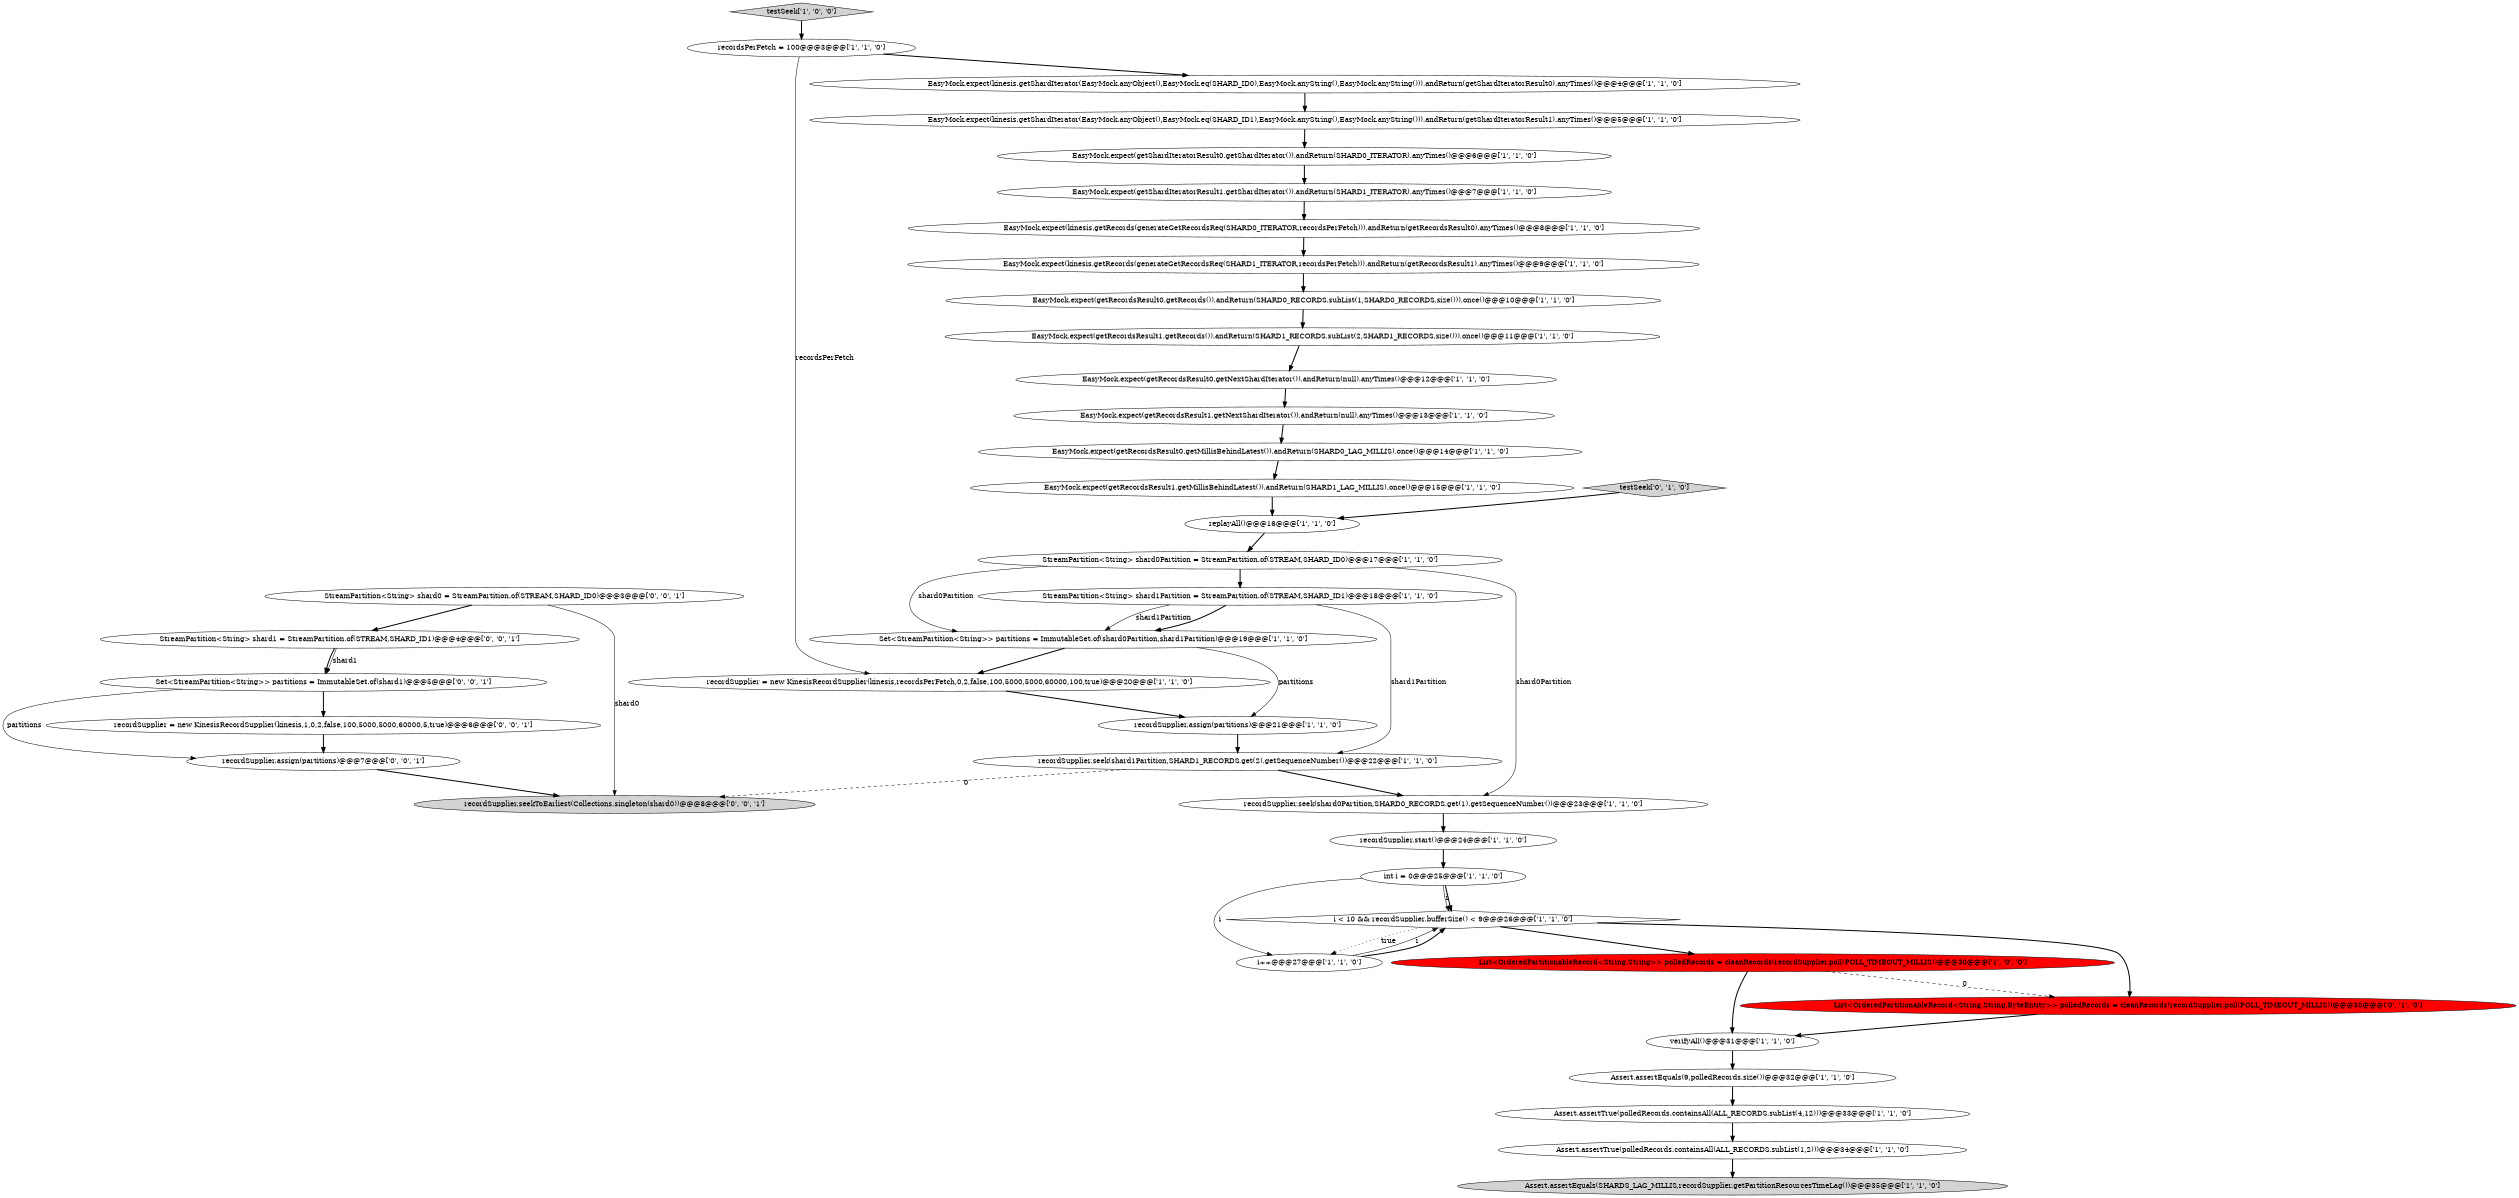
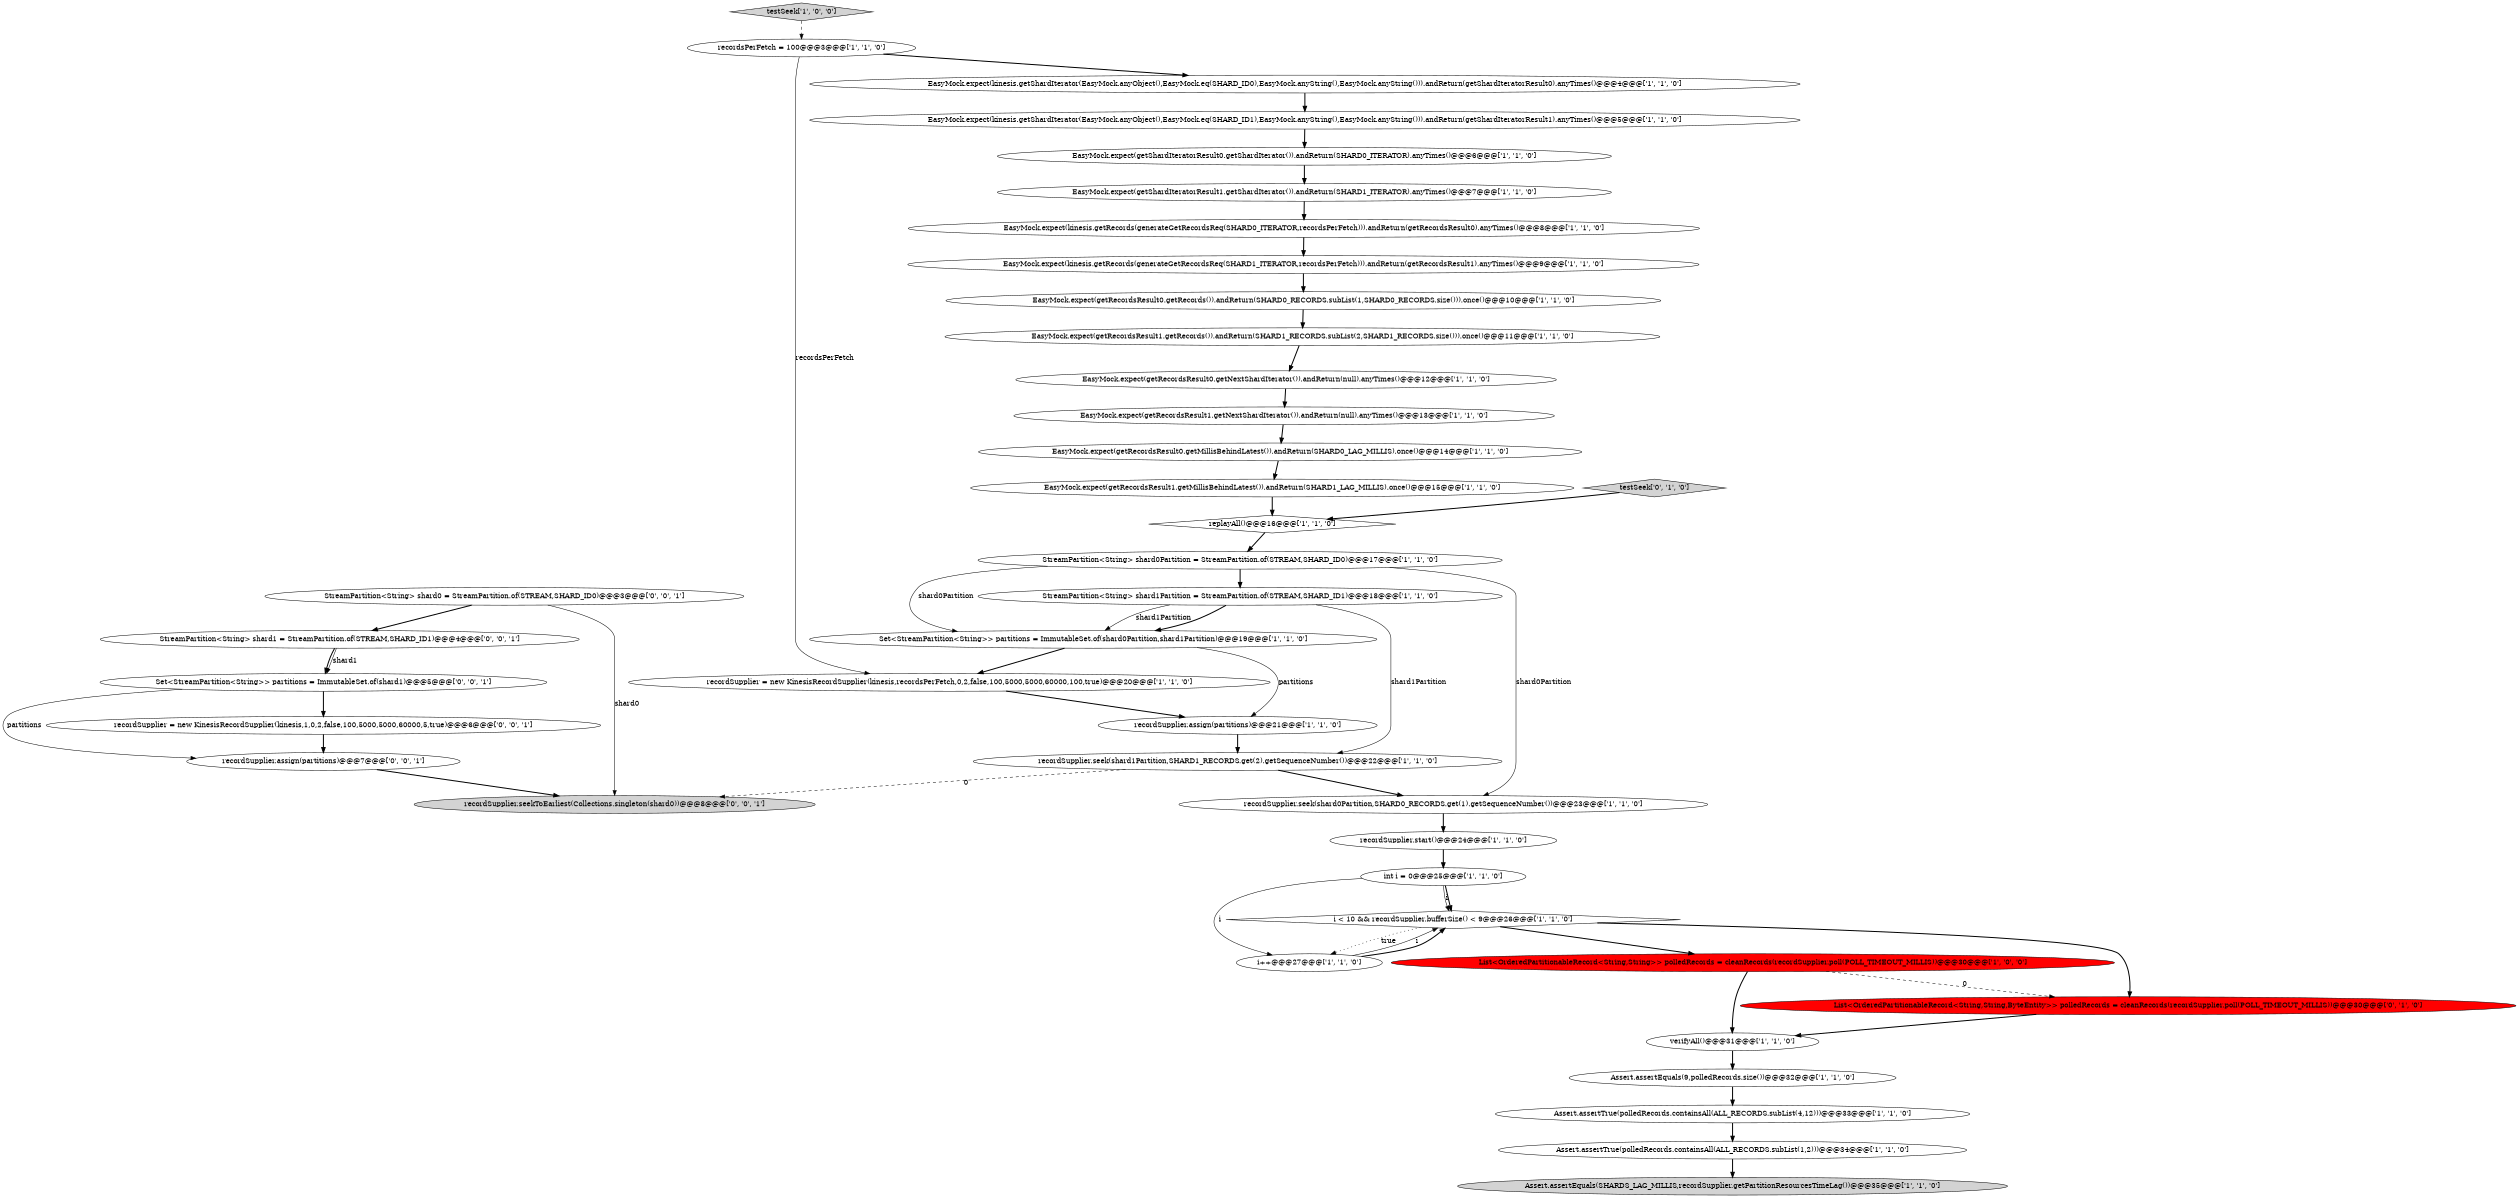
edge "testSeek['1', '0', '0']" -> "recordsPerFetch = 100@@@3@@@['1', '1', '0']": style bold -> dashed
node "replayAll()@@@16@@@['1', '1', '0']": shape ellipse -> diamond
